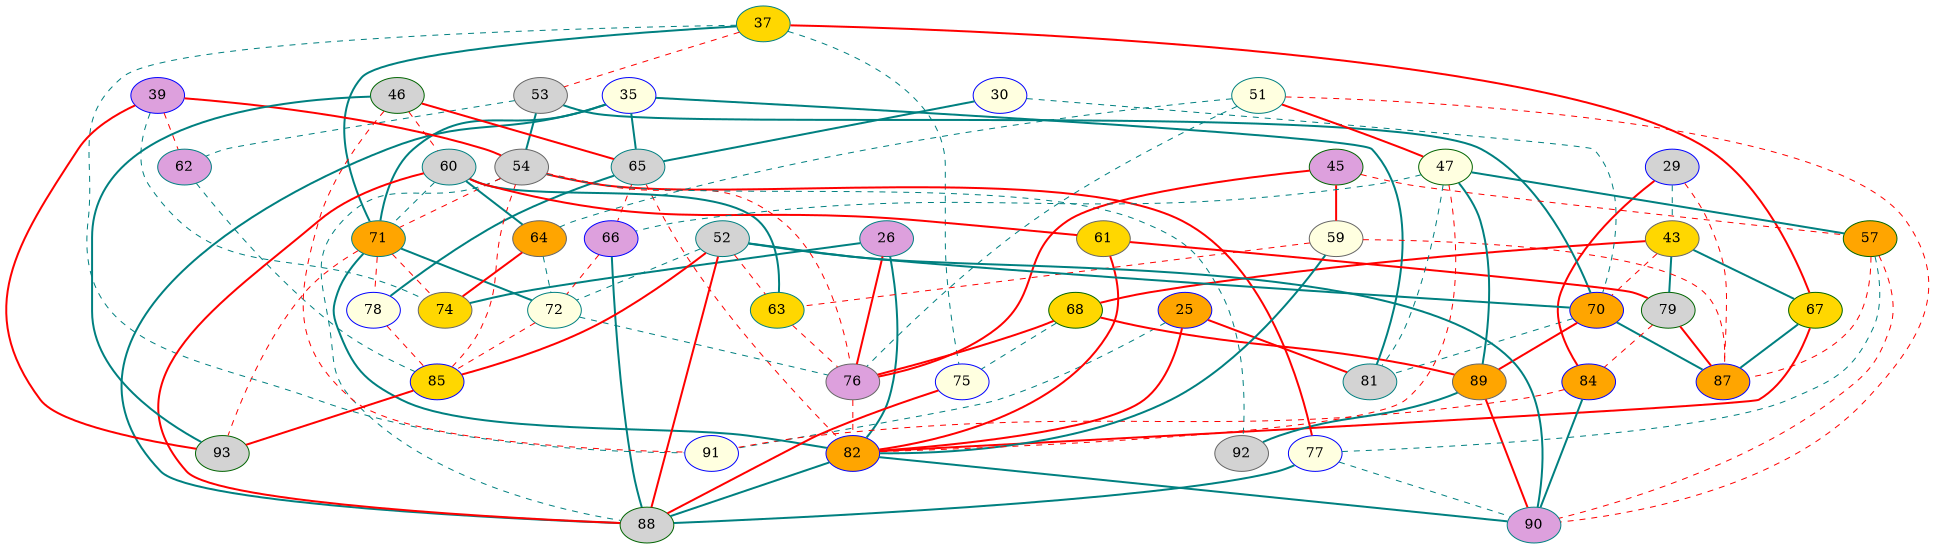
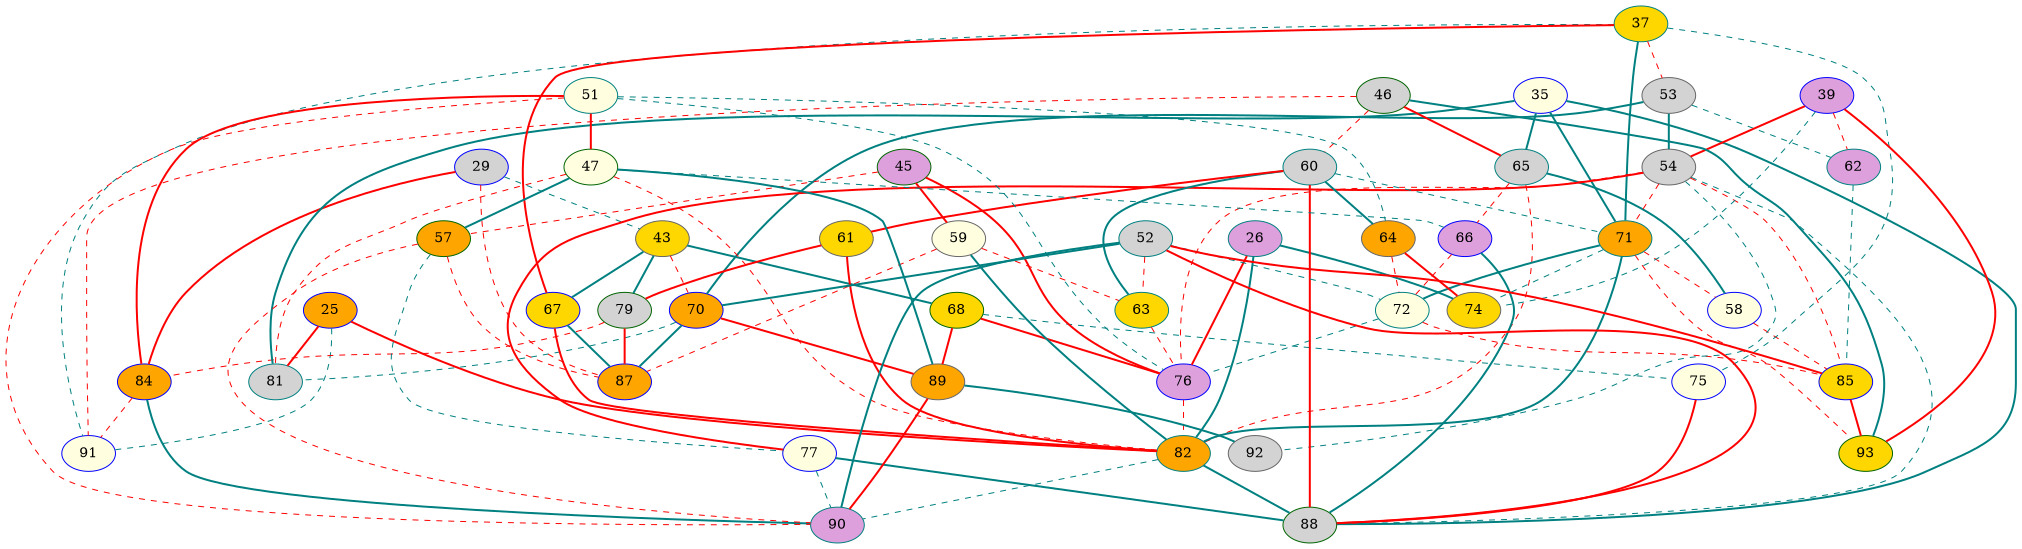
node "30": removed
edge "51" -- "84": added
edge "43" -- "68": color red -> teal
edge "71" -- "74": color red -> teal
edge "64" -- "72": color teal -> red
edge "47" -- "81": color teal -> red
node "78": label "78" -> "58"
node "67": color darkgreen -> blue
node "76": color gray40 -> blue
node "93": fillcolor lightgrey -> gold
node "82": color blue -> teal
edge "82" -- "90": style bold -> dashed
